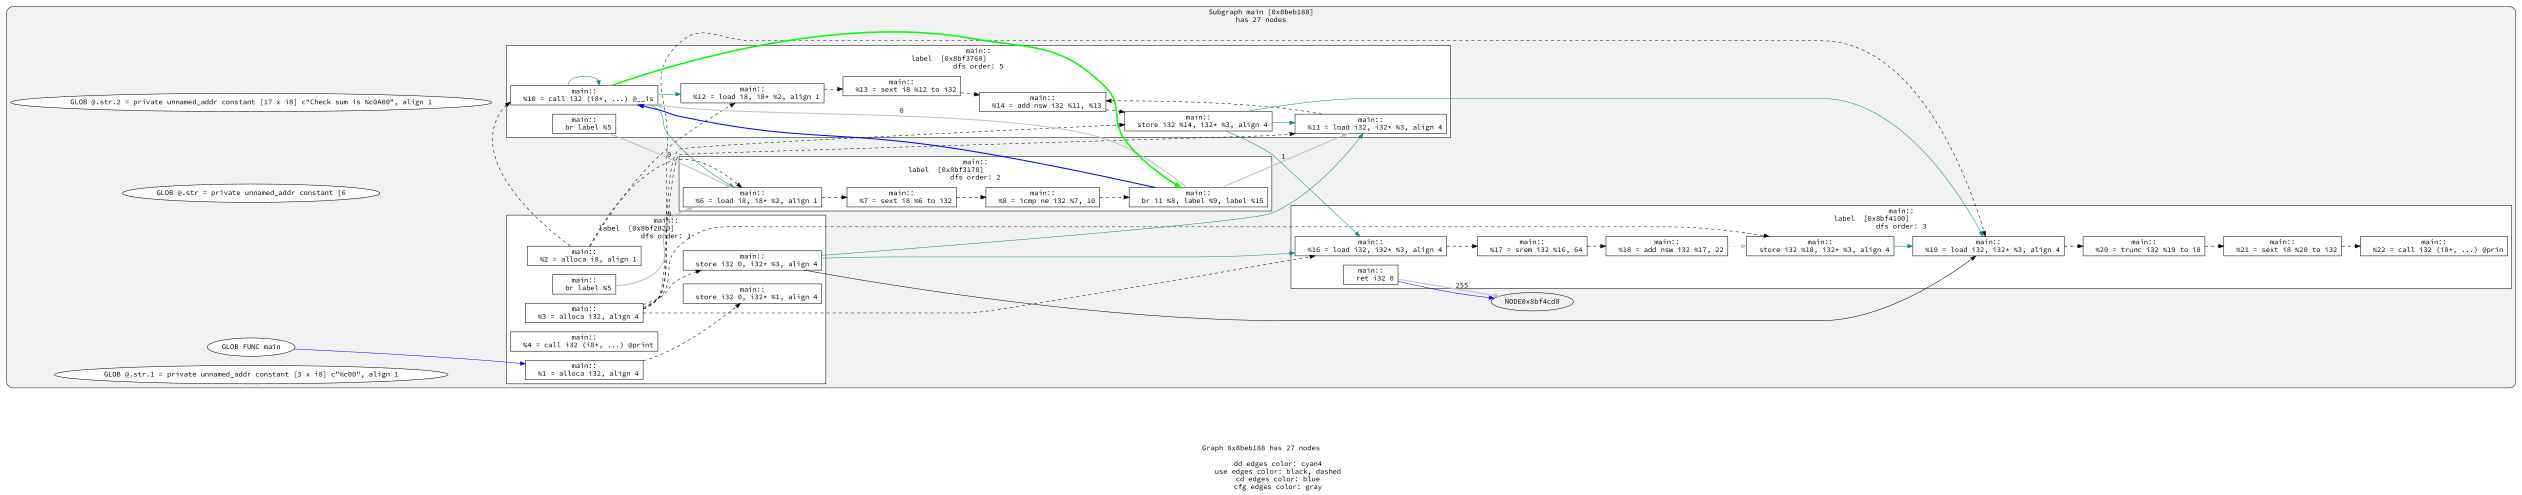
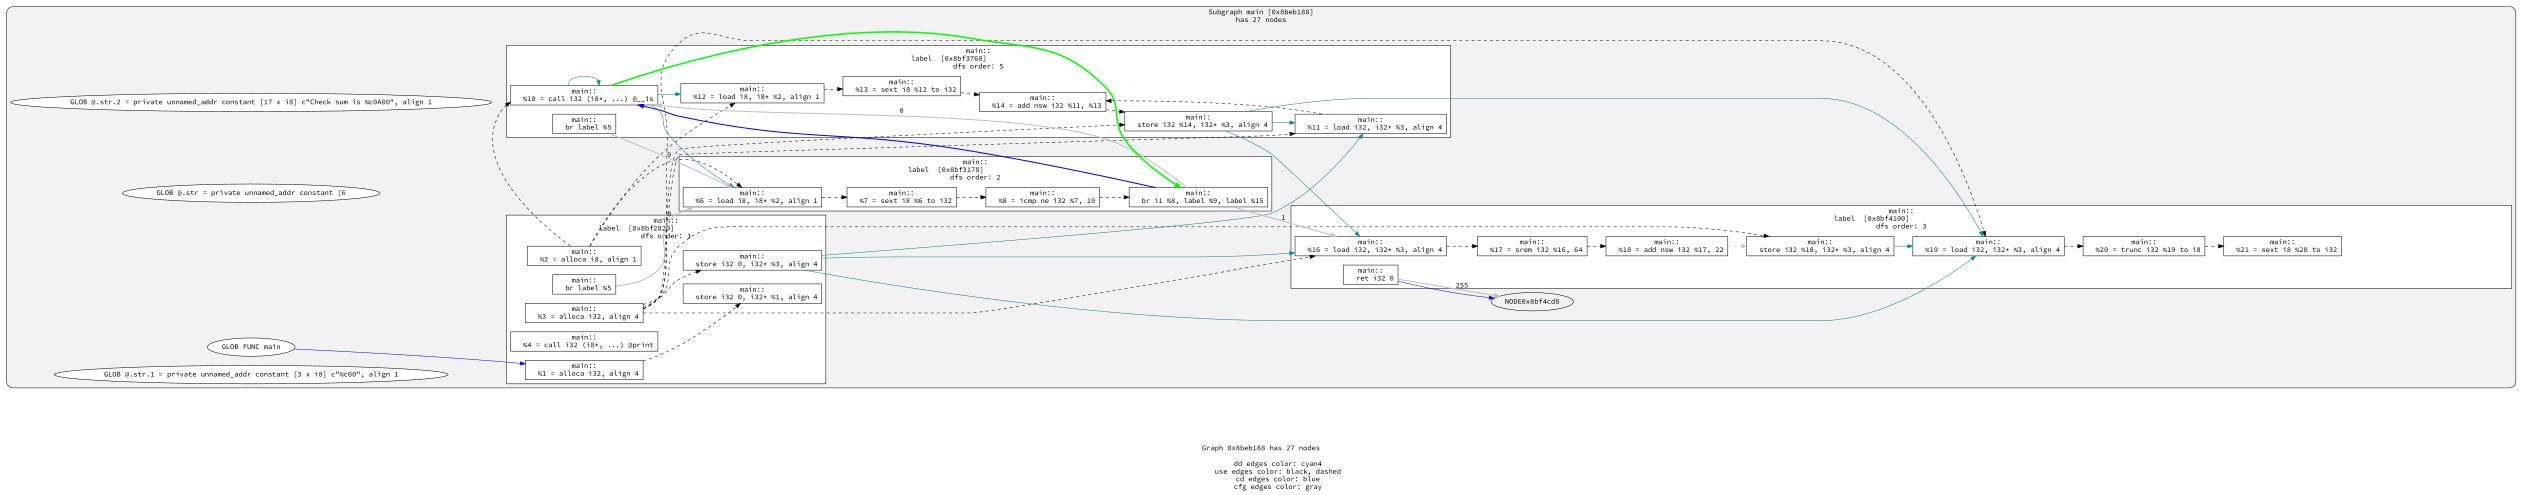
edge "main:: br i1 %8, label %9, label %15" -> "main:: %11 = load i32, i32* %3, align 4": now "main:: br i1 %8, label %9, label %15" -> "main:: %16 = load i32, i32* %3, align 4"
node "main:: %22 = call i32 (i8*, ...) @prin": removed
edge "main:: store i32 0, i32* %3, align 4" -> "main:: %19 = load i32, i32* %3, align 4": color black -> cyan4
